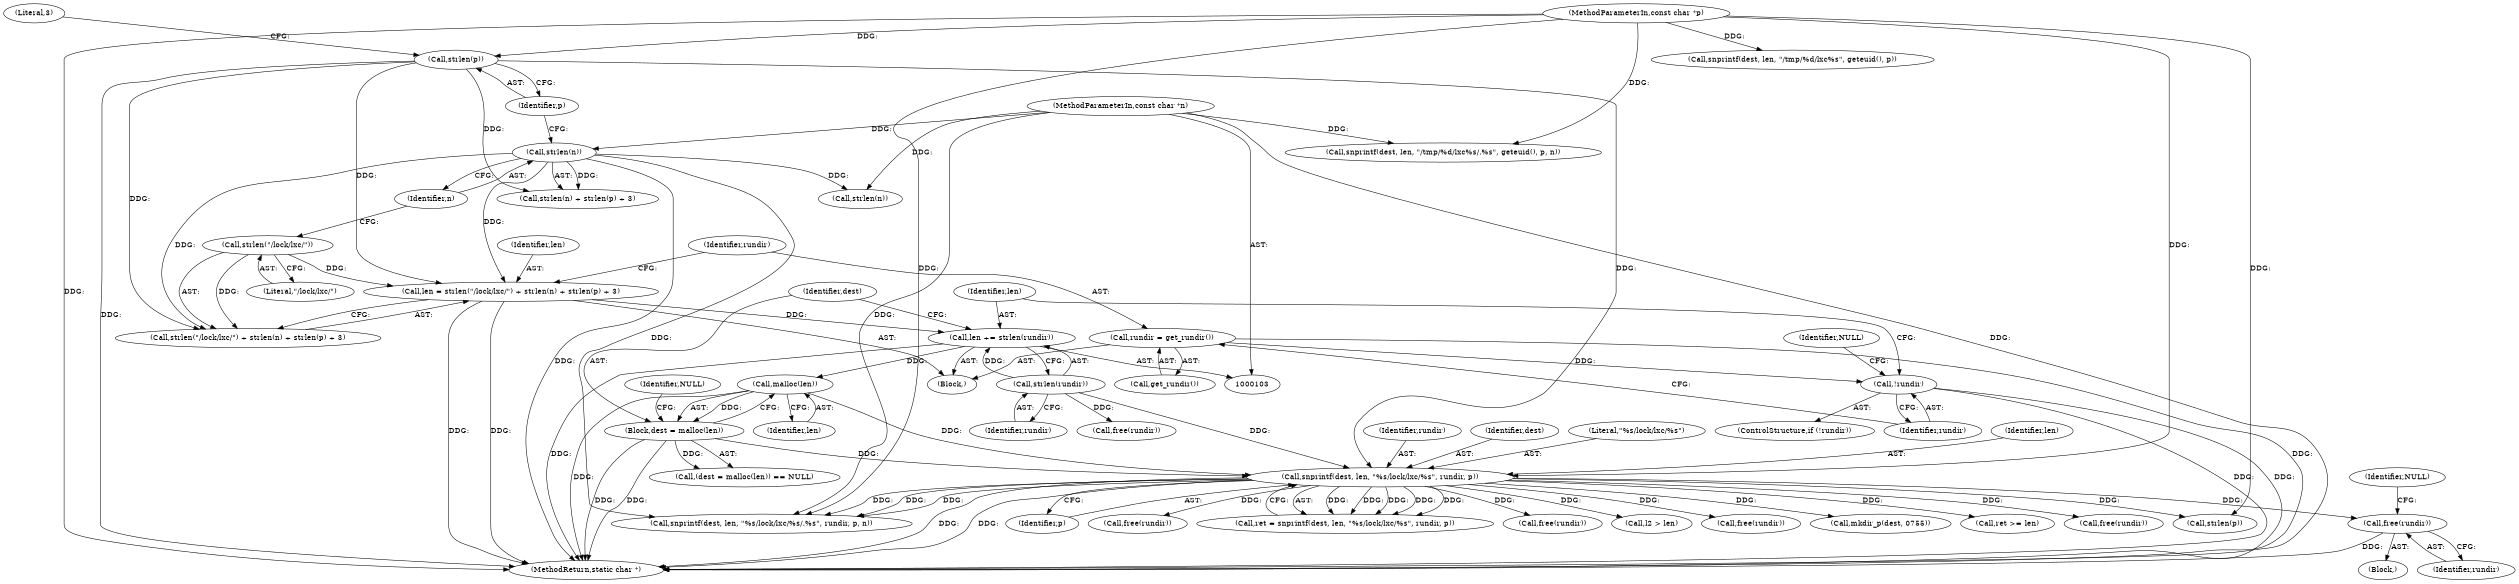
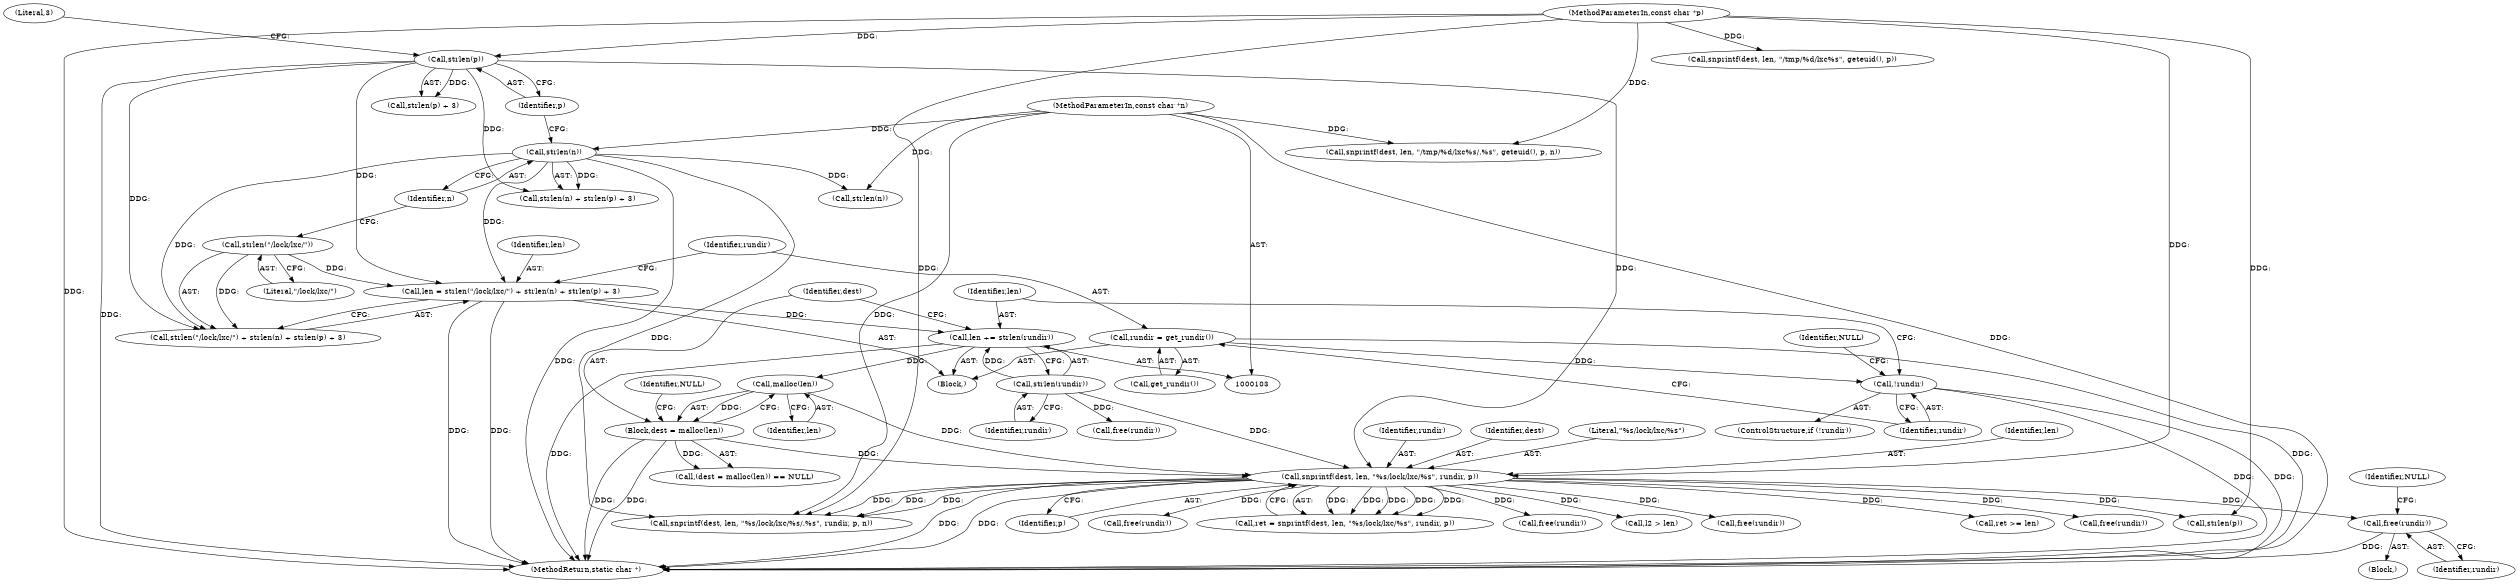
node "(Call,strlen(p) + 3)": added
edge "(Call,malloc(len))" -> "(MethodReturn,static char *)": removed, label "DDG:"
node "(Call,mkdir_p(dest, 0755))": removed
